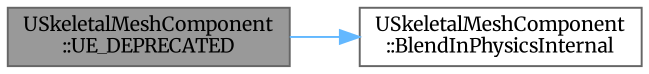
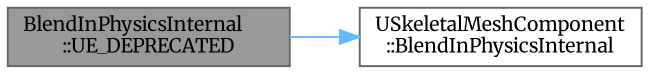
node "USkeletalMeshComponent ::UE_DEPRECATED": label "USkeletalMeshComponent ::UE_DEPRECATED" -> "BlendInPhysicsInternal ::UE_DEPRECATED"
